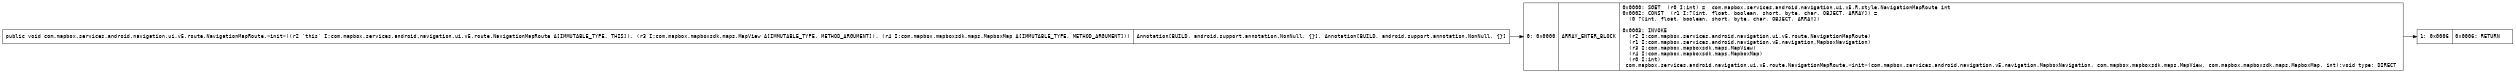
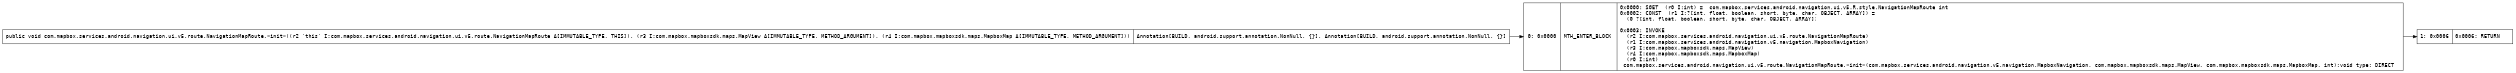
node "0: 0x0000": text "ARRAY_ENTER_BLOCK" -> "MTH_ENTER_BLOCK"
